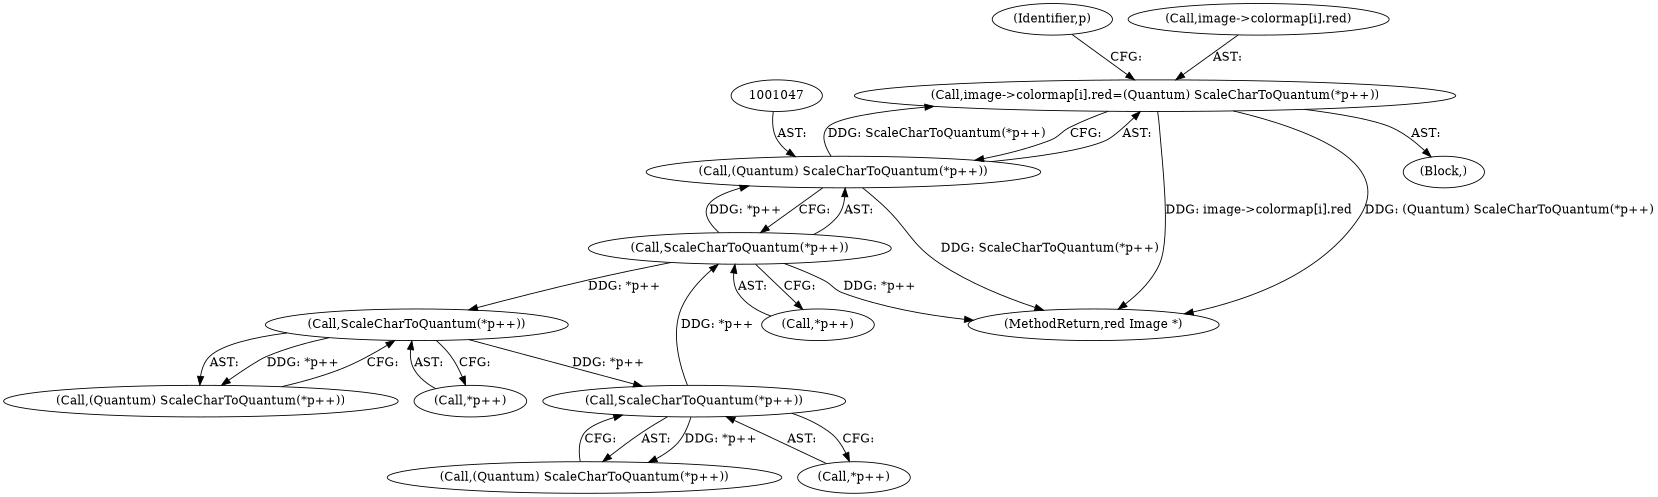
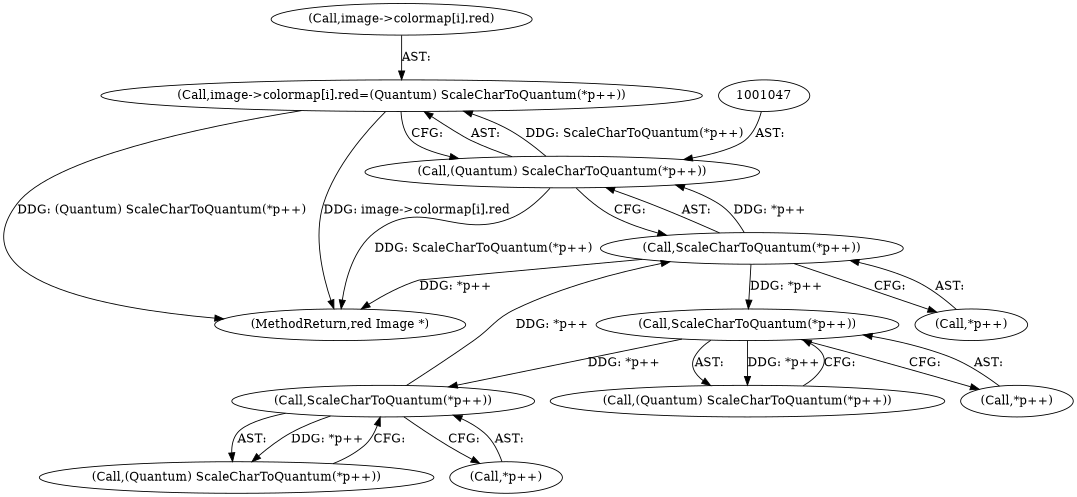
node "(Identifier,p)": removed
node "(Block,)": removed
